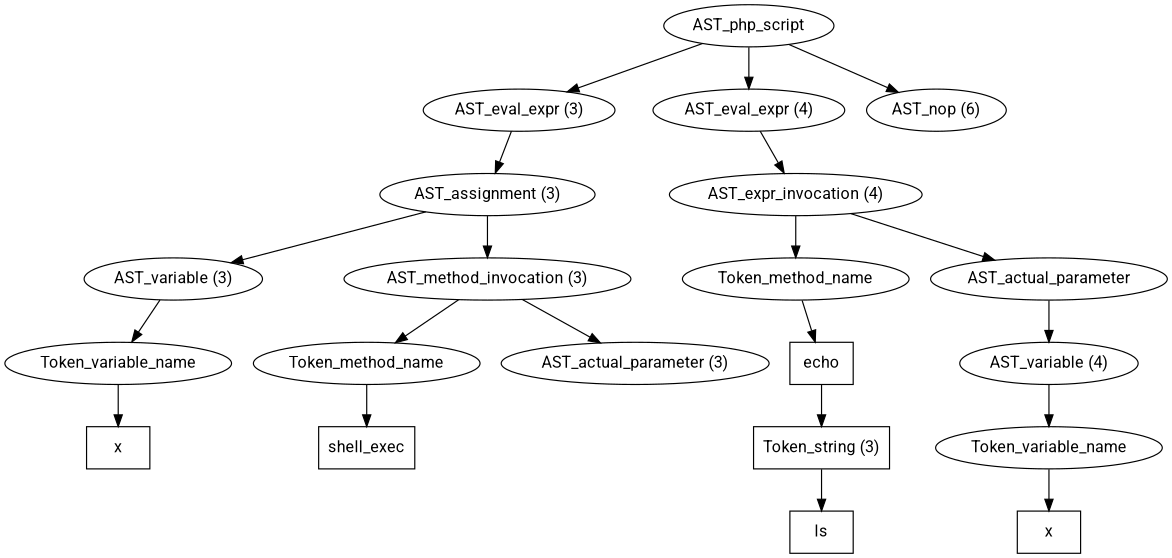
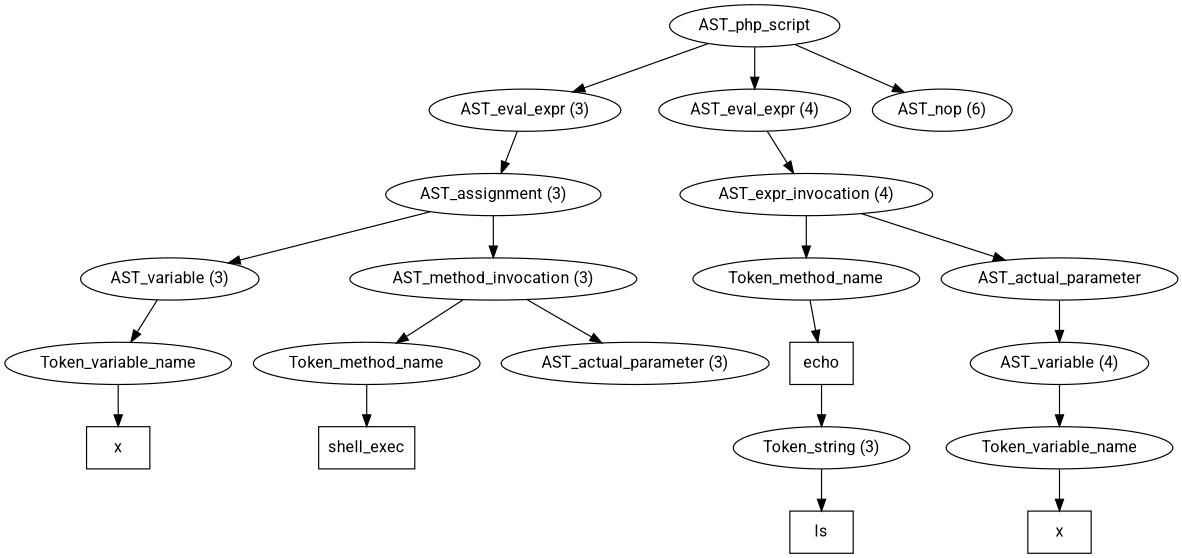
node "Token_string (3)": shape box -> ellipse
